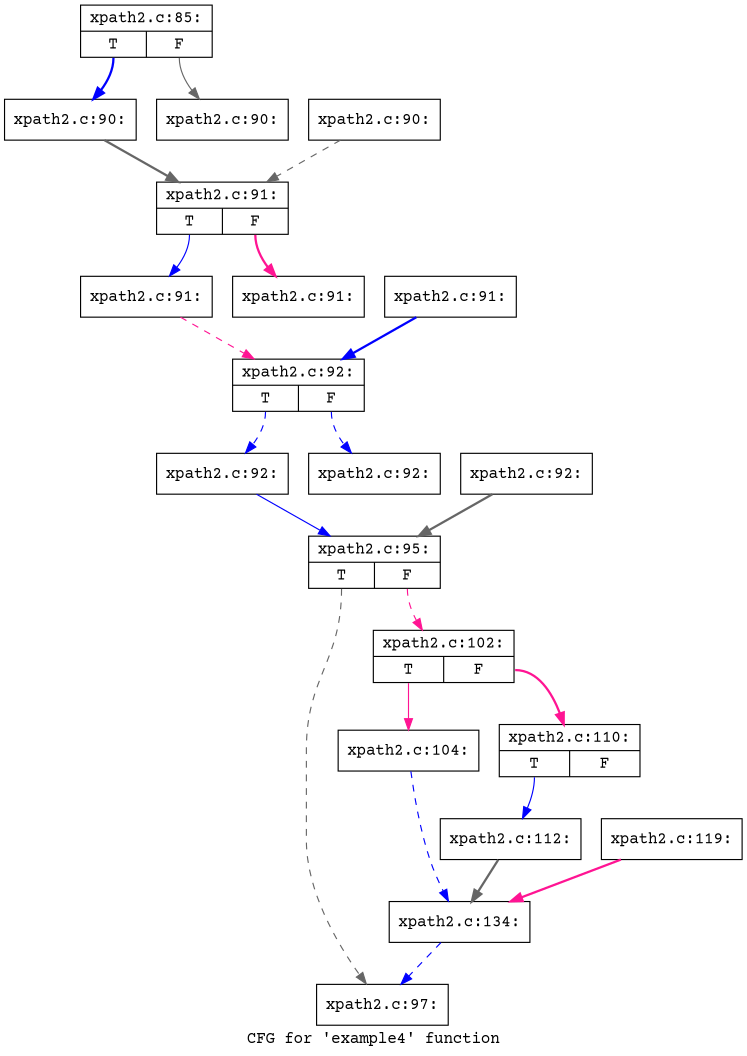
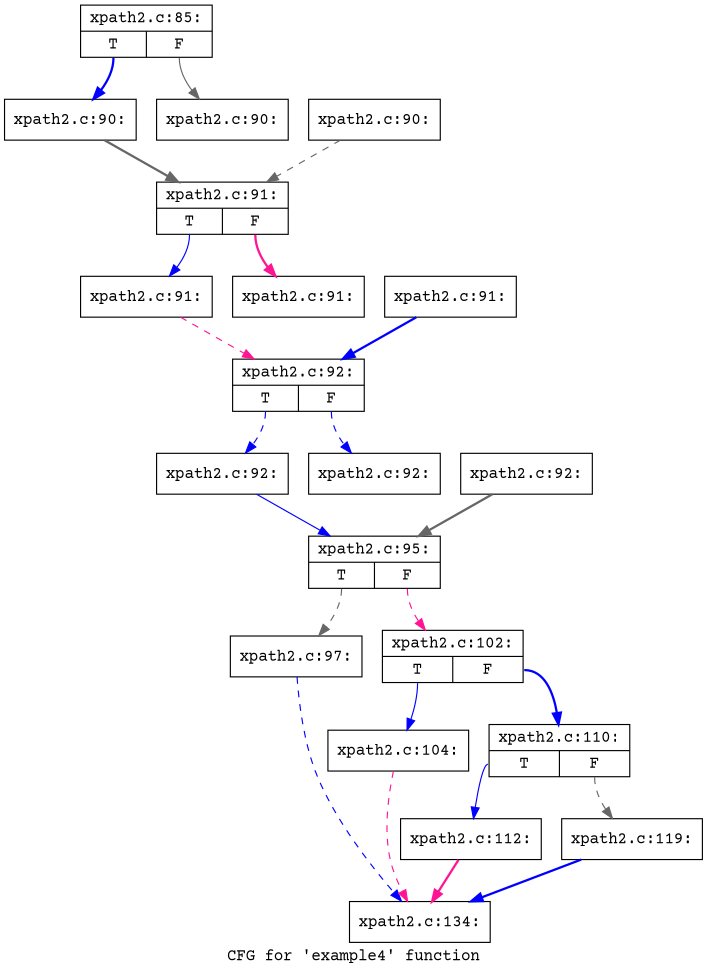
edge "xpath2.c:102:" -> "xpath2.c:110:": color deeppink -> blue
edge "xpath2.c:102:" -> "xpath2.c:104:": color deeppink -> blue
edge "xpath2.c:110:" -> "xpath2.c:119:": added
edge "xpath2.c:104:" -> "xpath2.c:134:": color blue -> deeppink
edge "xpath2.c:112:" -> "xpath2.c:134:": color gray40 -> deeppink
edge "xpath2.c:119:" -> "xpath2.c:134:": color deeppink -> blue
edge "xpath2.c:134:" -> "xpath2.c:97:": reversed
